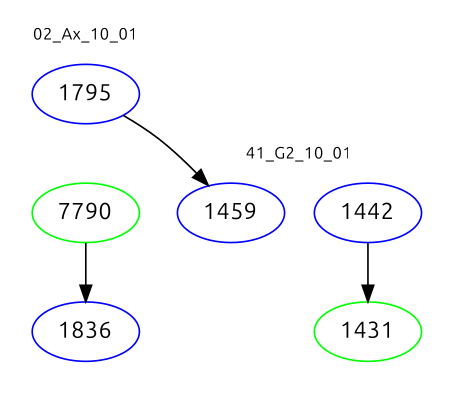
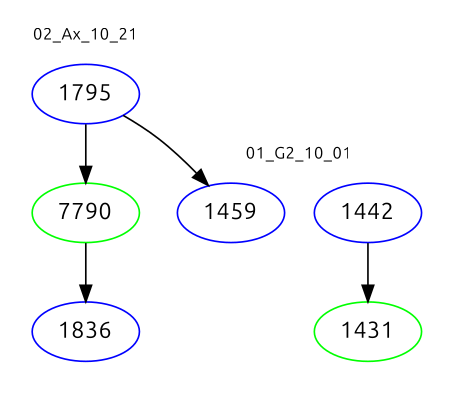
cluster "02_Ax_10_01": label "02_Ax_10_01" -> "02_Ax_10_21"
edge "1795" -> "7790": added
cluster "41_G2_10_01": label "41_G2_10_01" -> "01_G2_10_01"
